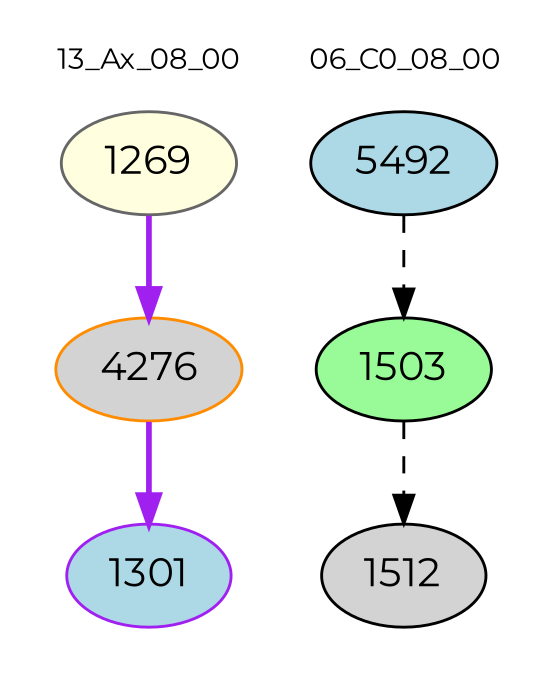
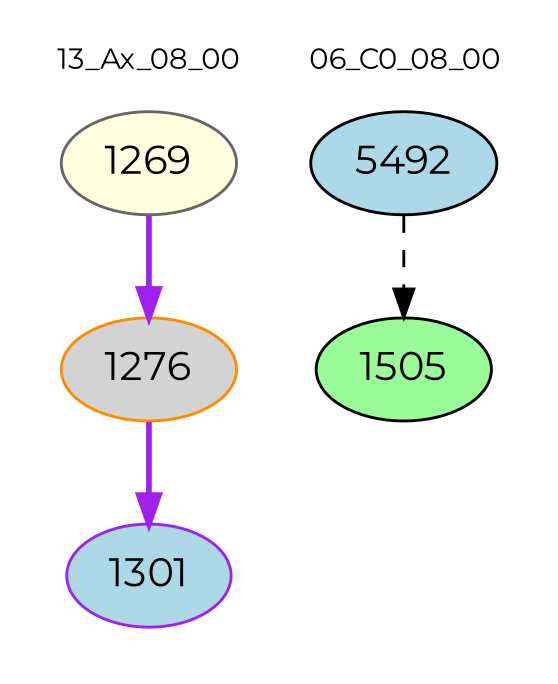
node "4276": label "4276" -> "1276"
node "1503": label "1503" -> "1505"
node "1512": removed
